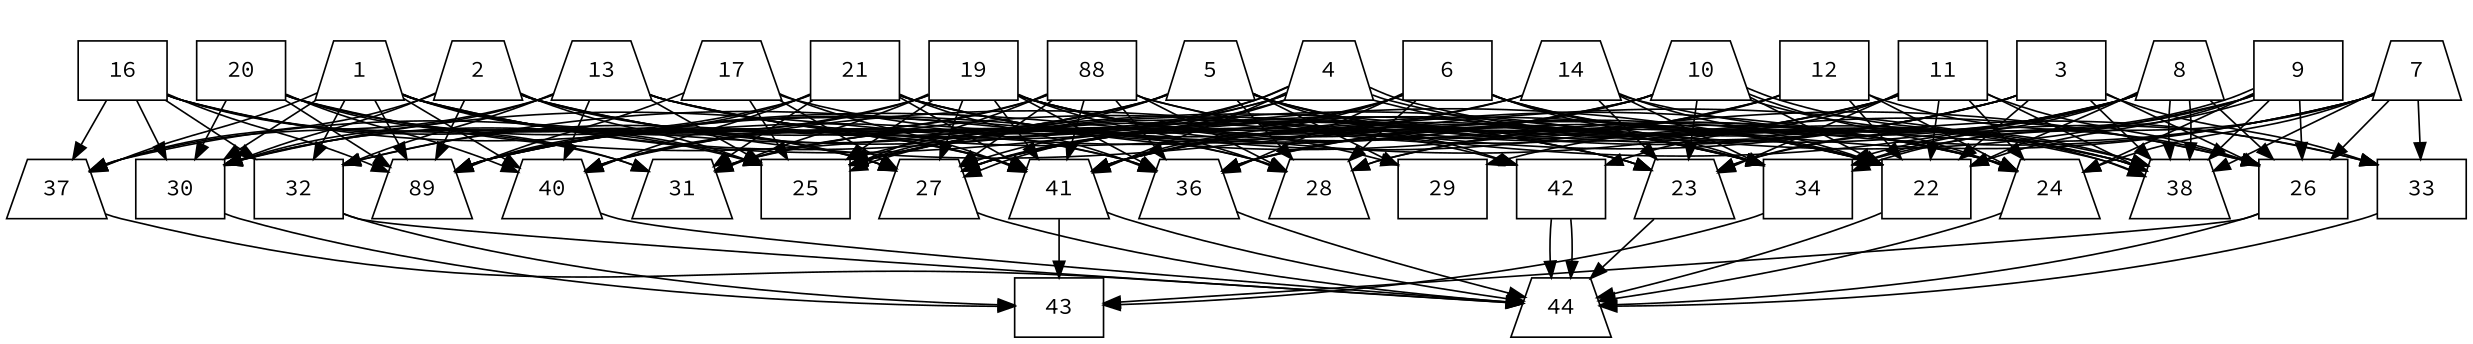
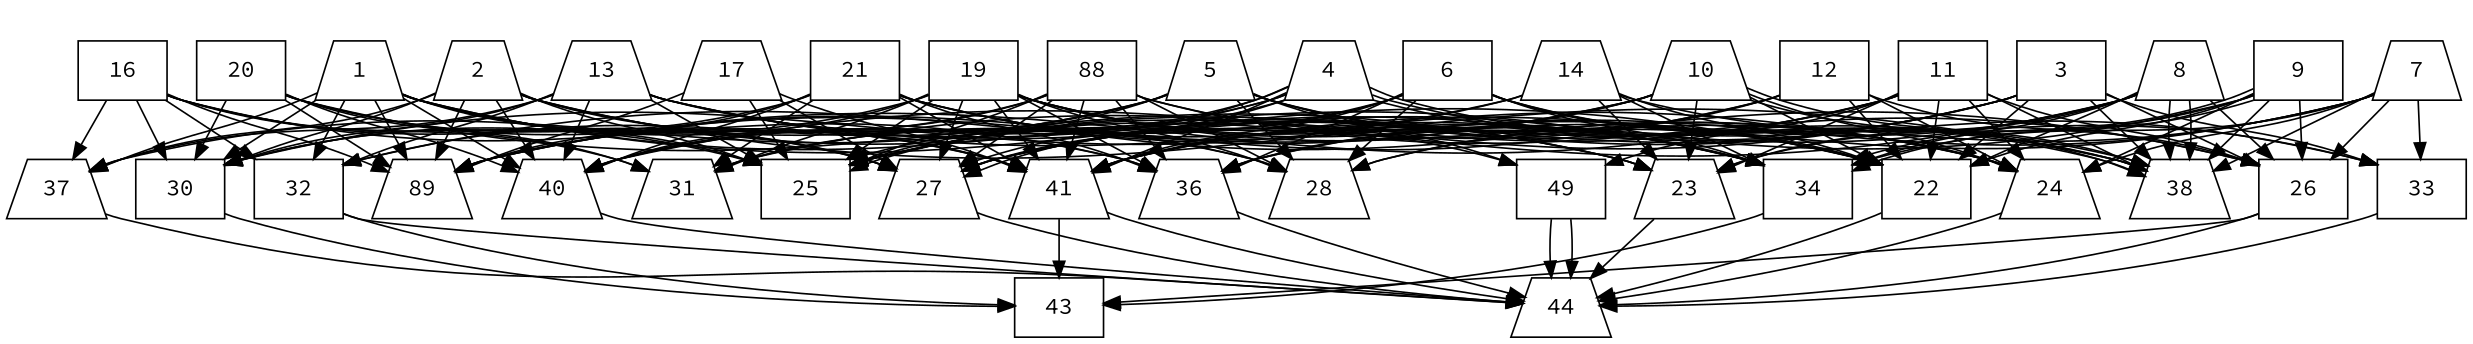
edge "2" -> "40": added
edge "19" -> "89": now "19" -> "40"
node "29": removed
node "42": label "42" -> "49"
